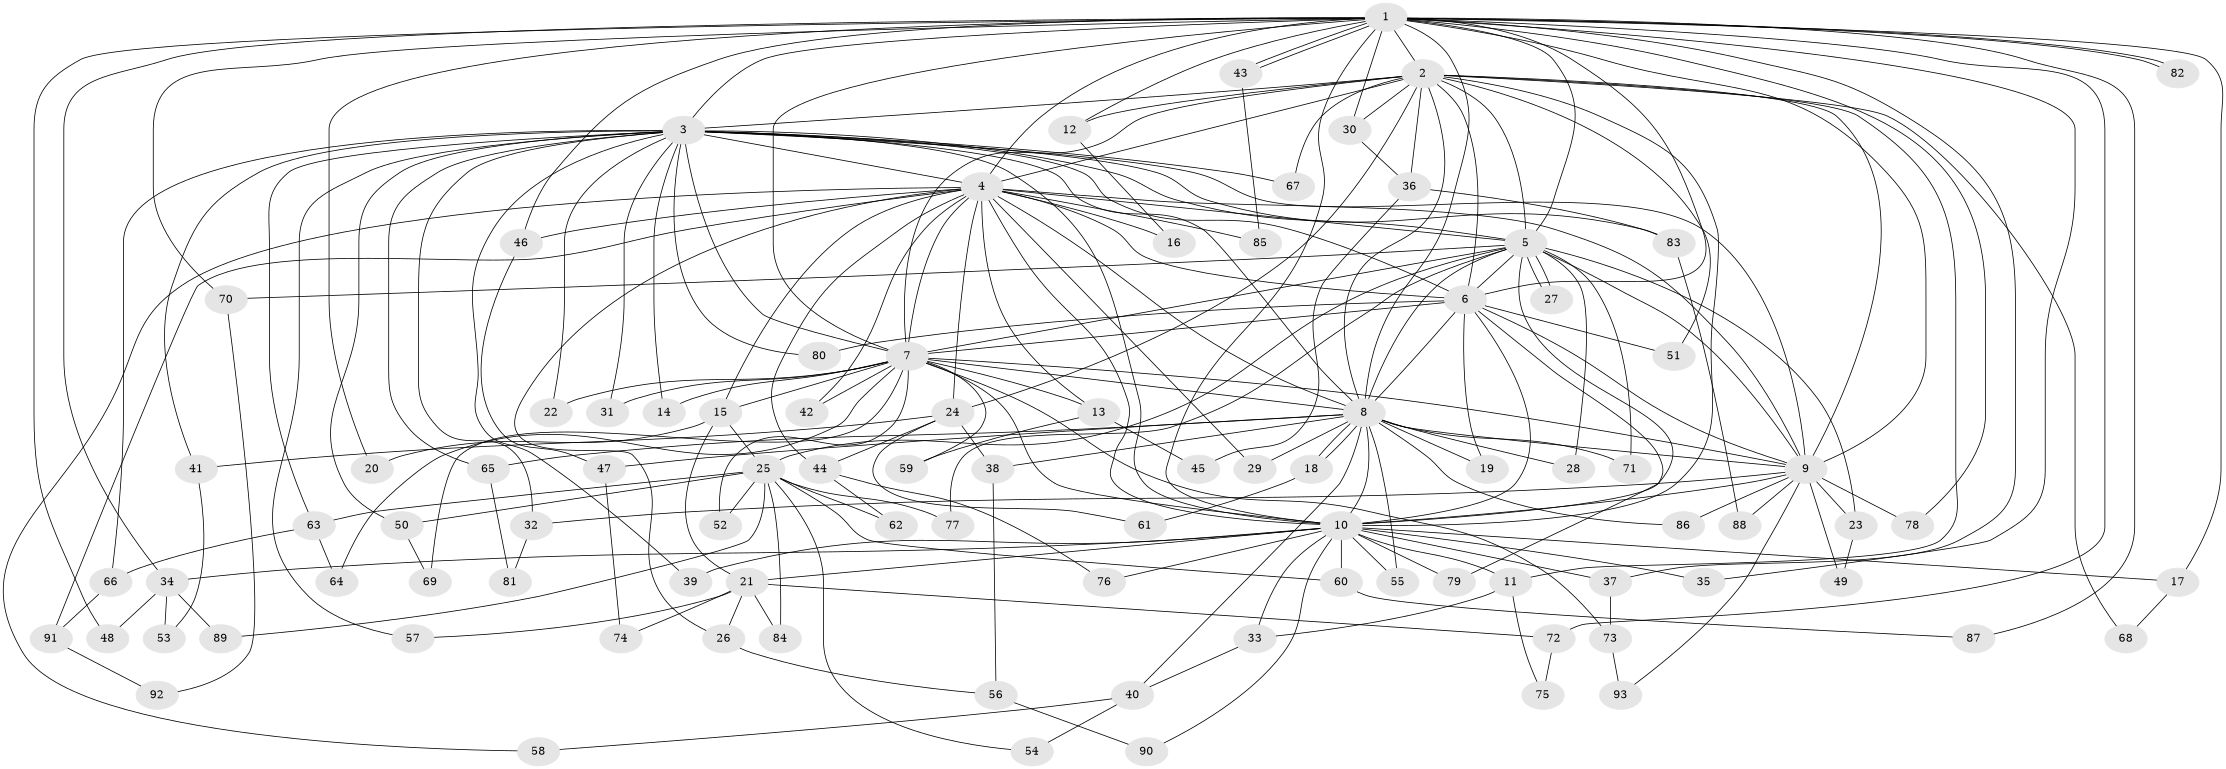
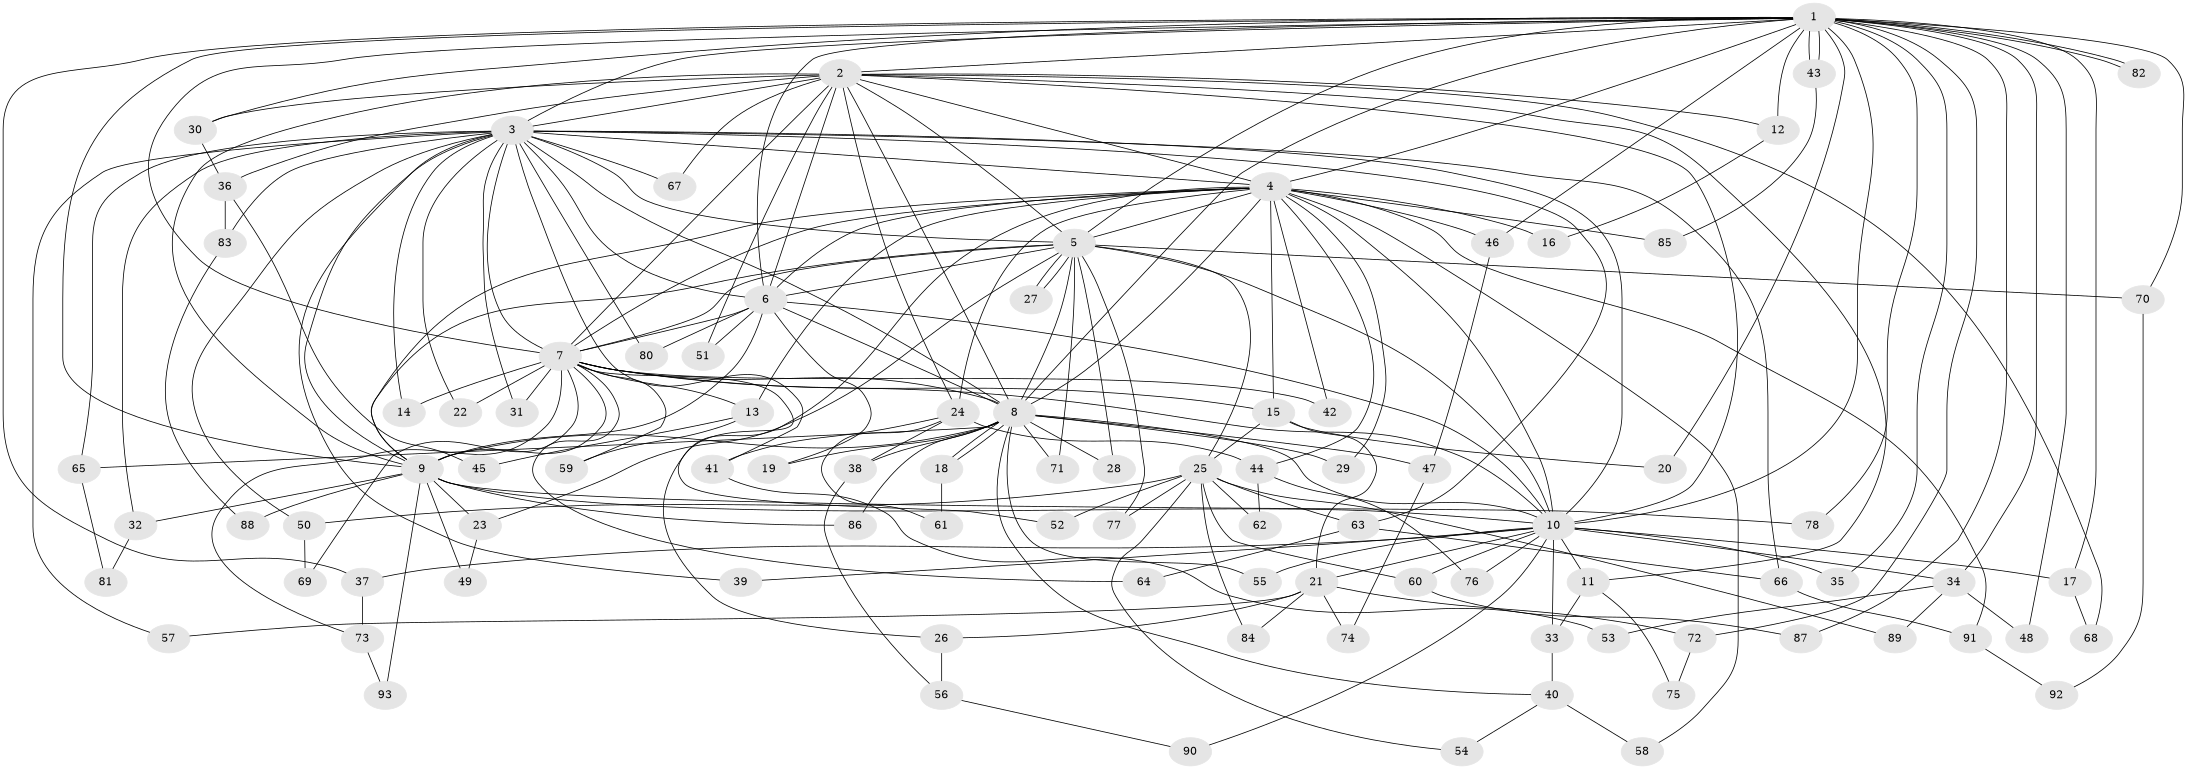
node "79": removed
